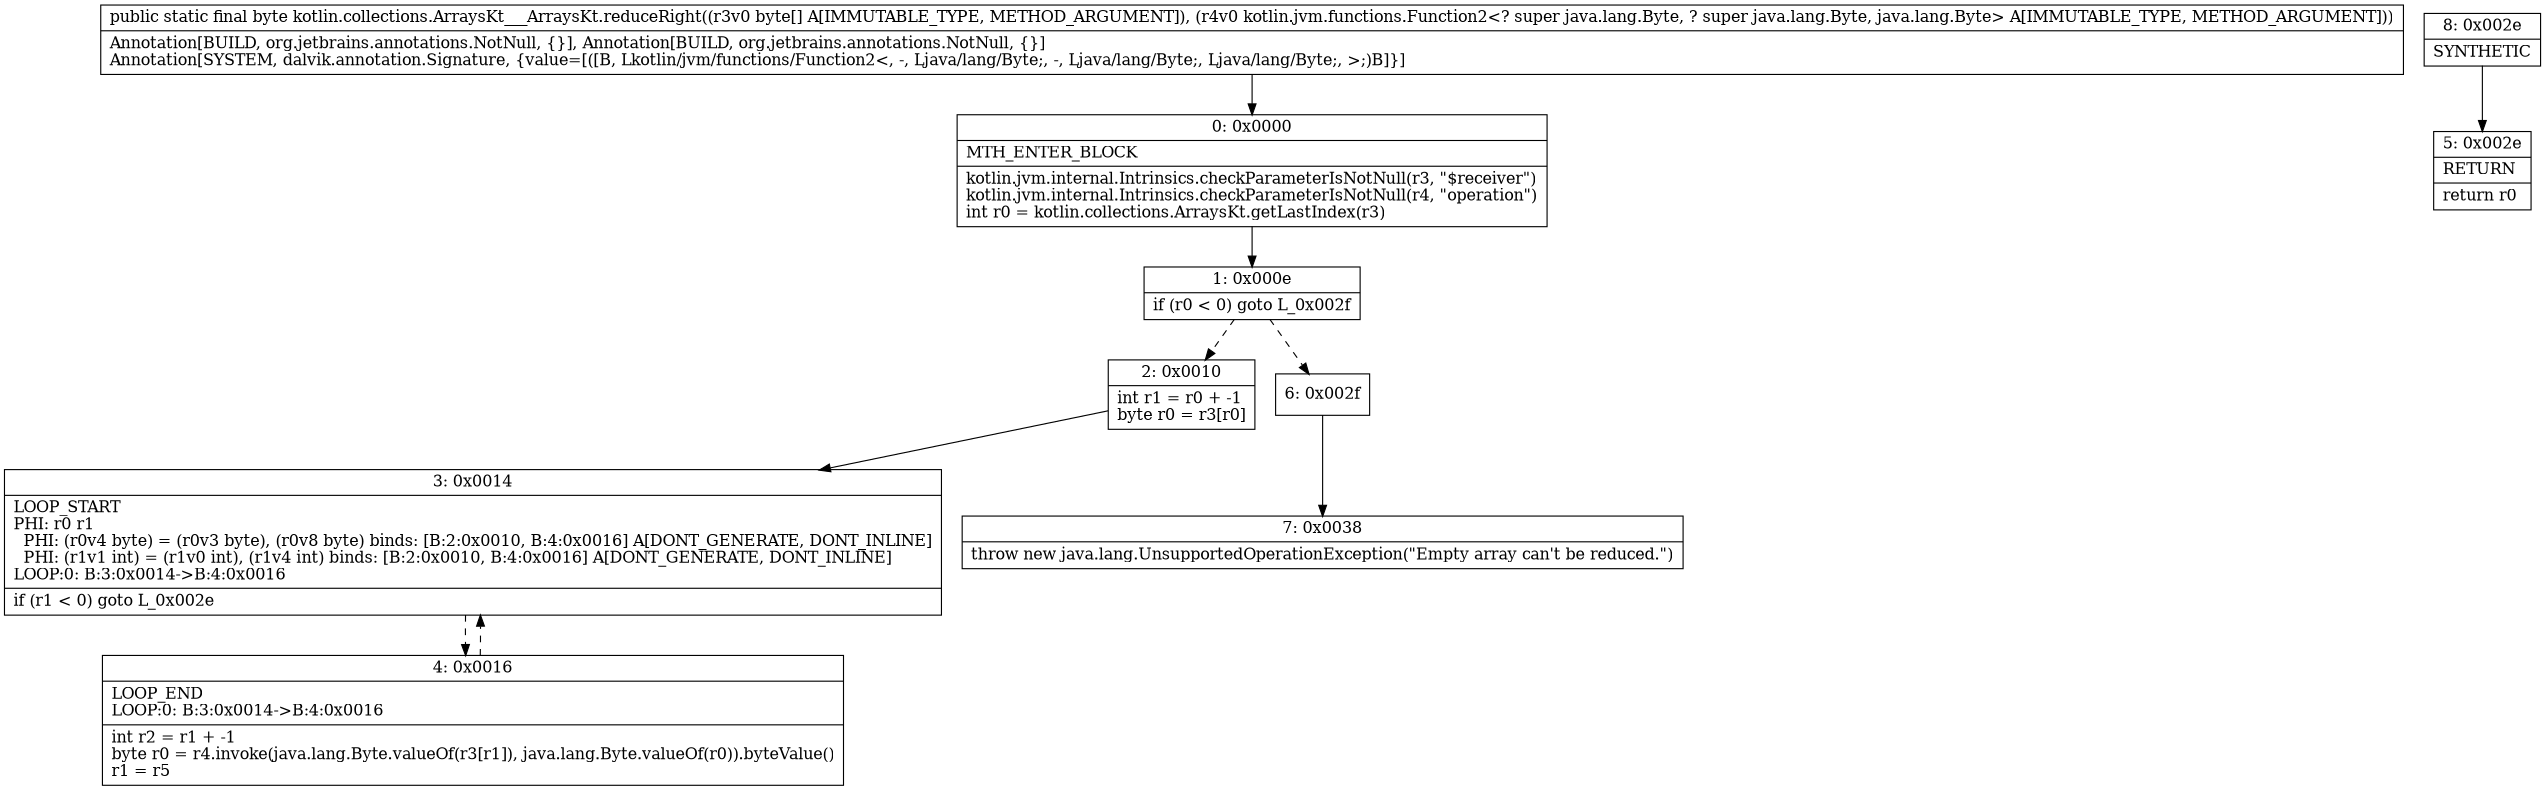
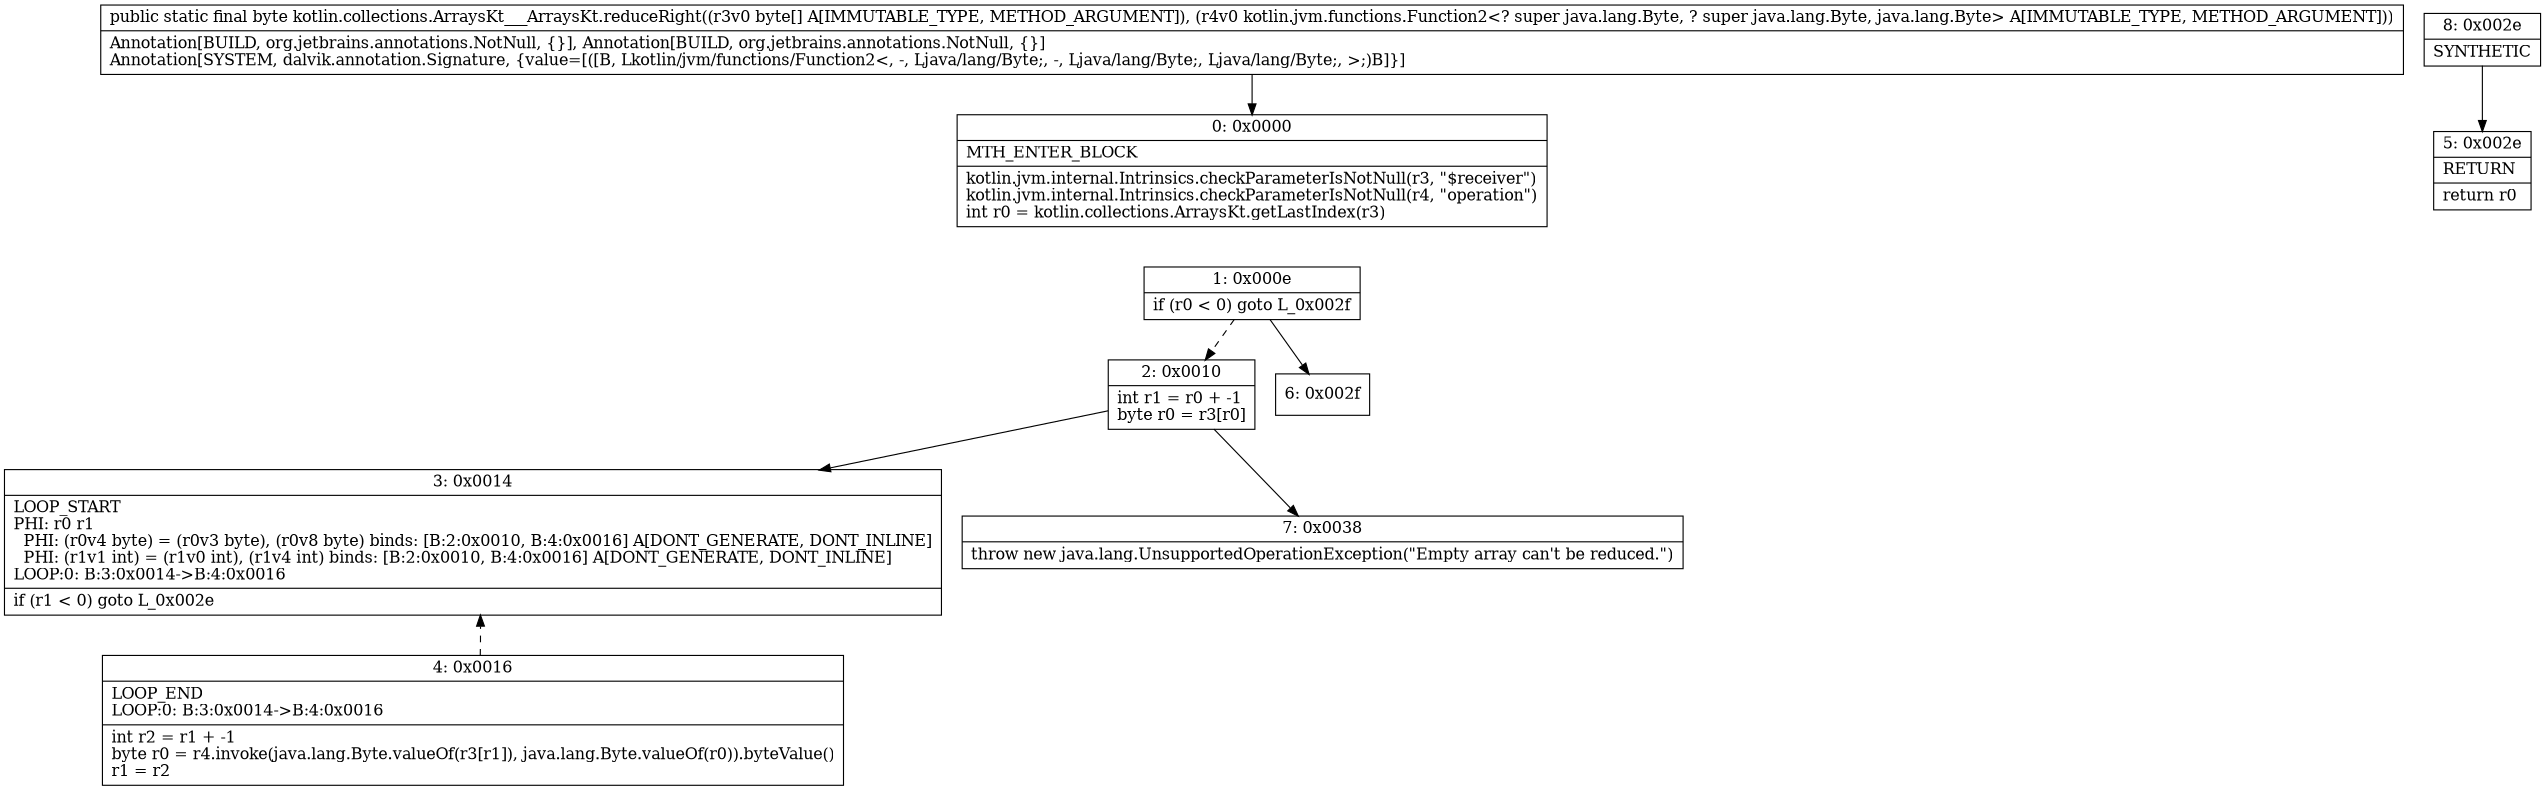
edge "0: 0x0000" -> "1: 0x000e": removed
edge "1: 0x000e" -> "6: 0x002f": style dashed -> solid
edge "6: 0x002f" -> "7: 0x0038": now "2: 0x0010" -> "7: 0x0038"
edge "3: 0x0014" -> "4: 0x0016": removed
node "4: 0x0016": text "r1 = r5" -> "r1 = r2"
